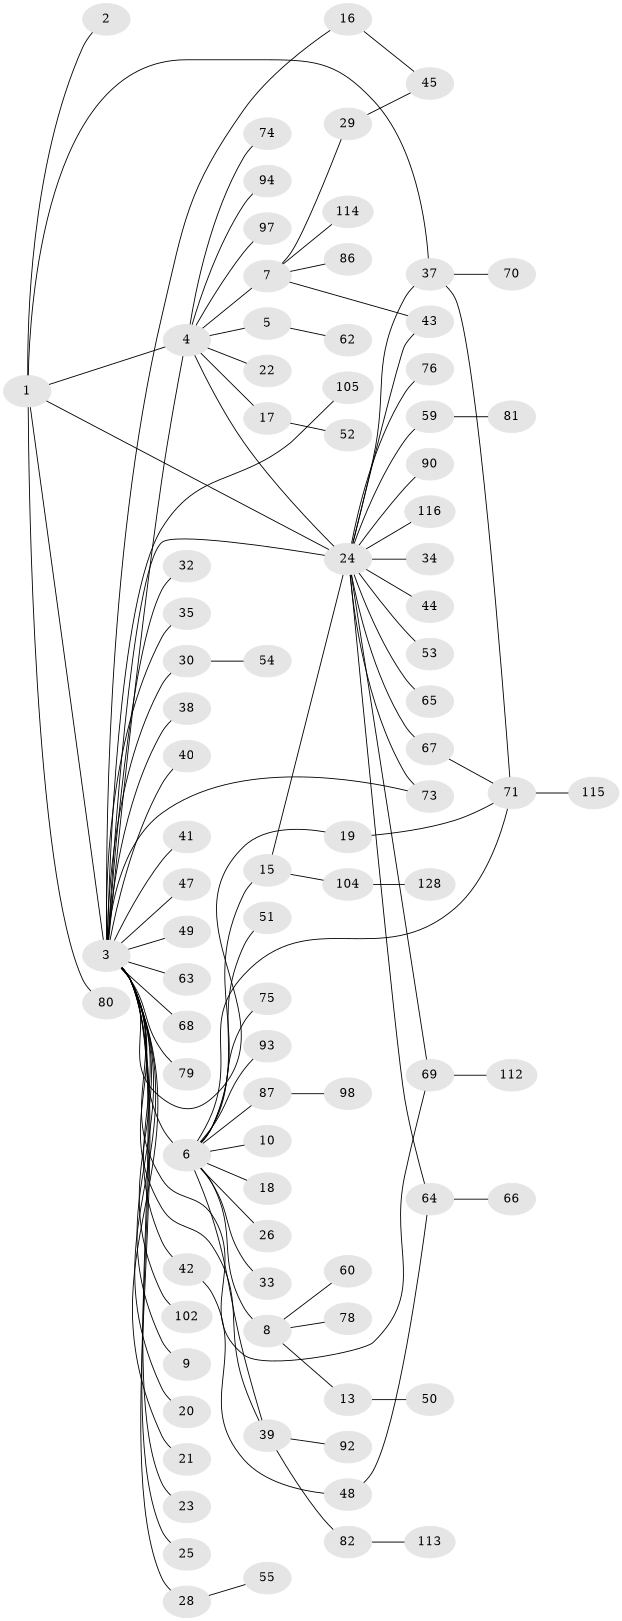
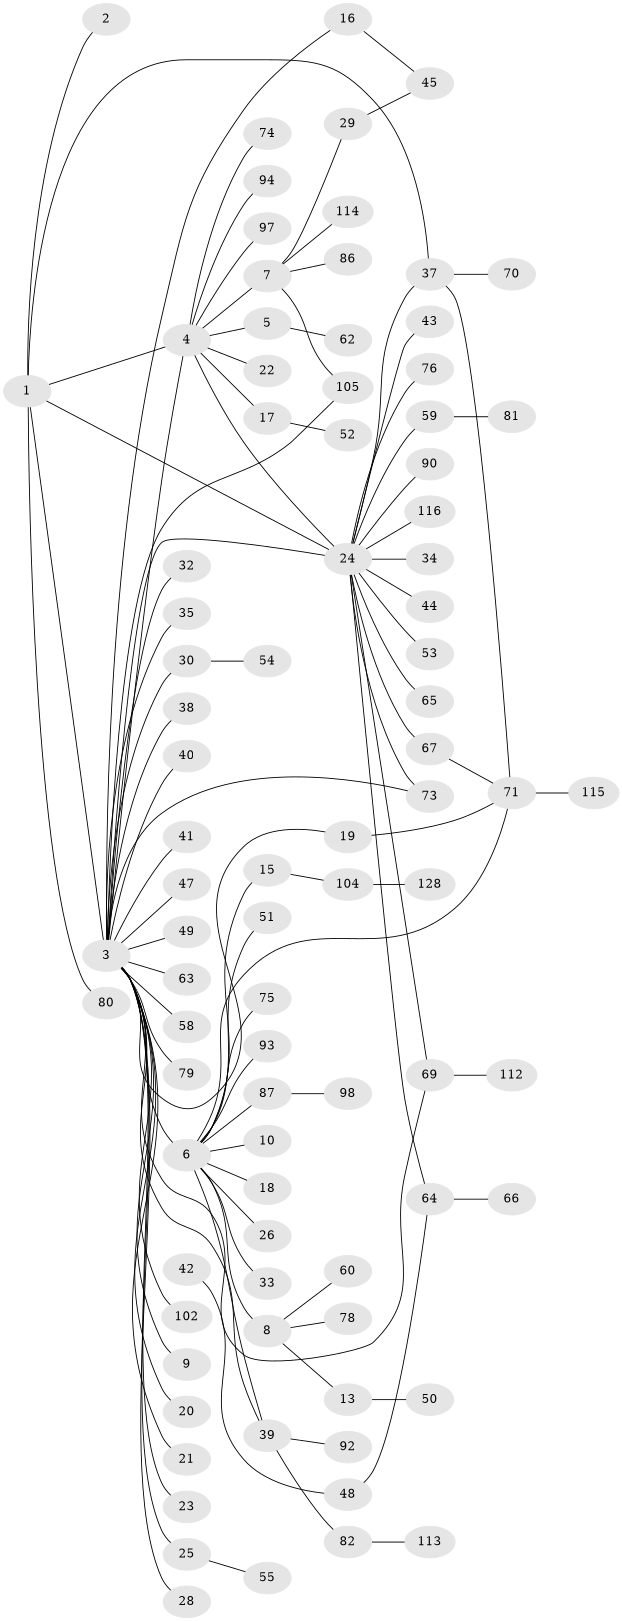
edge "7" -- "43": now "7" -- "105"
edge "24" -- "15": removed
node "68": label "68" -> "58"
edge "3" -- "42": removed
edge "55" -- "28": now "55" -- "25"
